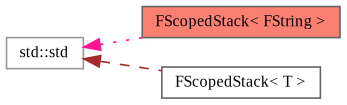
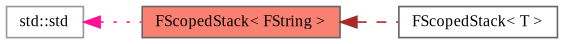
edge "FScopedStack< T >" -> "std::std": now "FScopedStack< T >" -> "FScopedStack< FString >"
